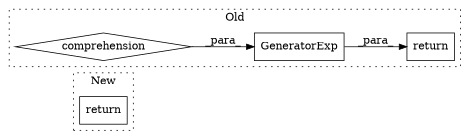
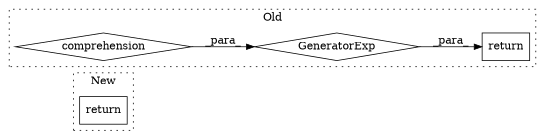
node "GeneratorExp": shape box -> diamond
